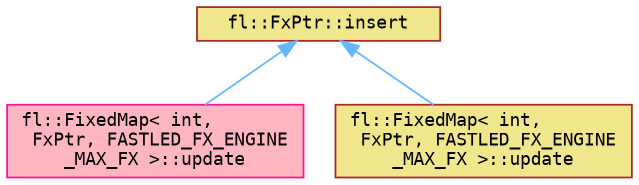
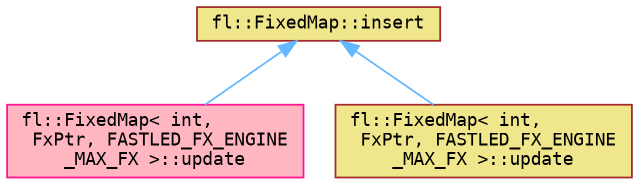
node "fl::FxPtr::insert": label "fl::FxPtr::insert" -> "fl::FixedMap::insert"
